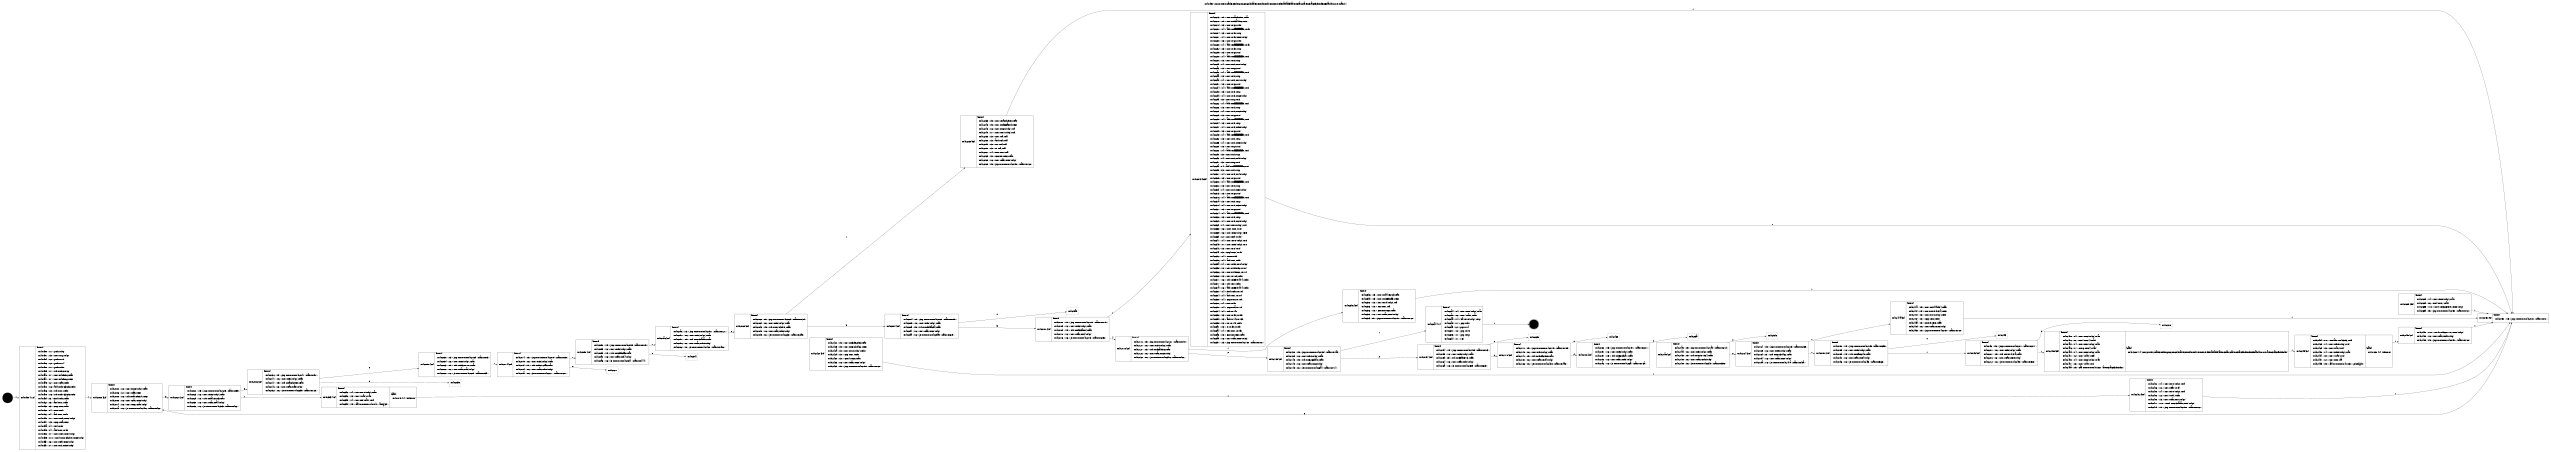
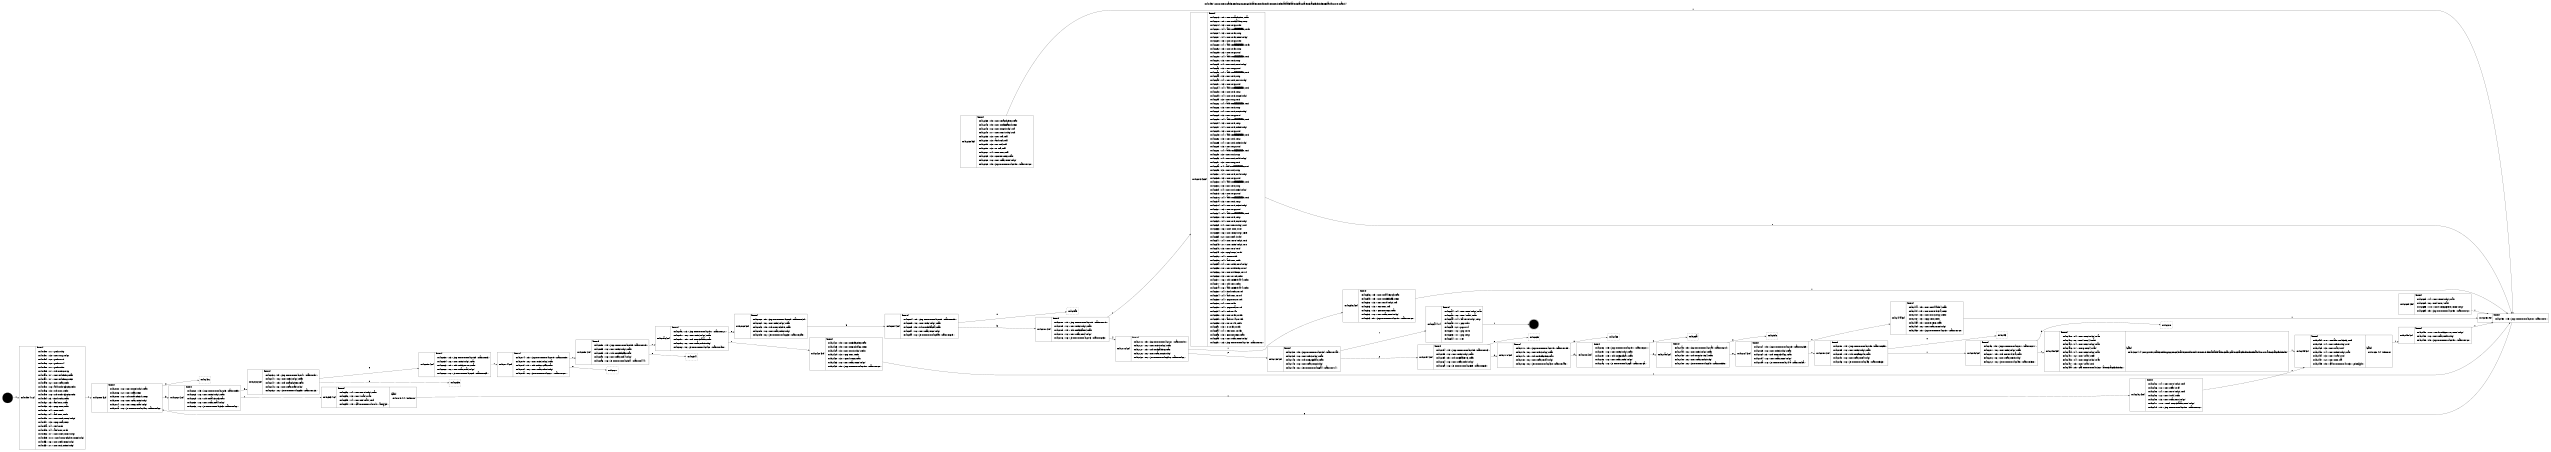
edge "0x4020c8 [28]" -> "0x40223e [53]": removed, label "1"
edge "0x4020ac [28]" -> "0x402420 [30]": added, label "1"
edge "0x40218c [28]" -> "0x4021a8 [28]": added, label "2"
node "0x40245c": added
edge "0x402402 [30]" -> "0x402750 [5]": now "0x402402 [30]" -> "0x4024bf [31]"
